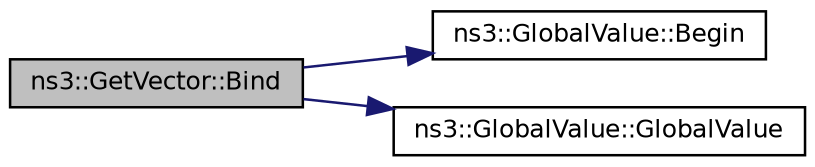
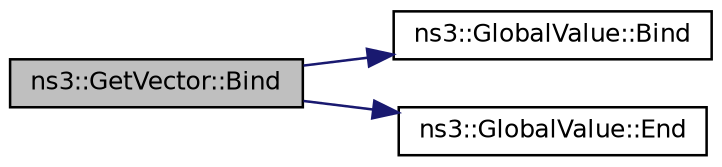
node "ns3::GlobalValue::Begin": label "ns3::GlobalValue::Begin" -> "ns3::GlobalValue::Bind"
node "ns3::GlobalValue::GlobalValue": label "ns3::GlobalValue::GlobalValue" -> "ns3::GlobalValue::End"
